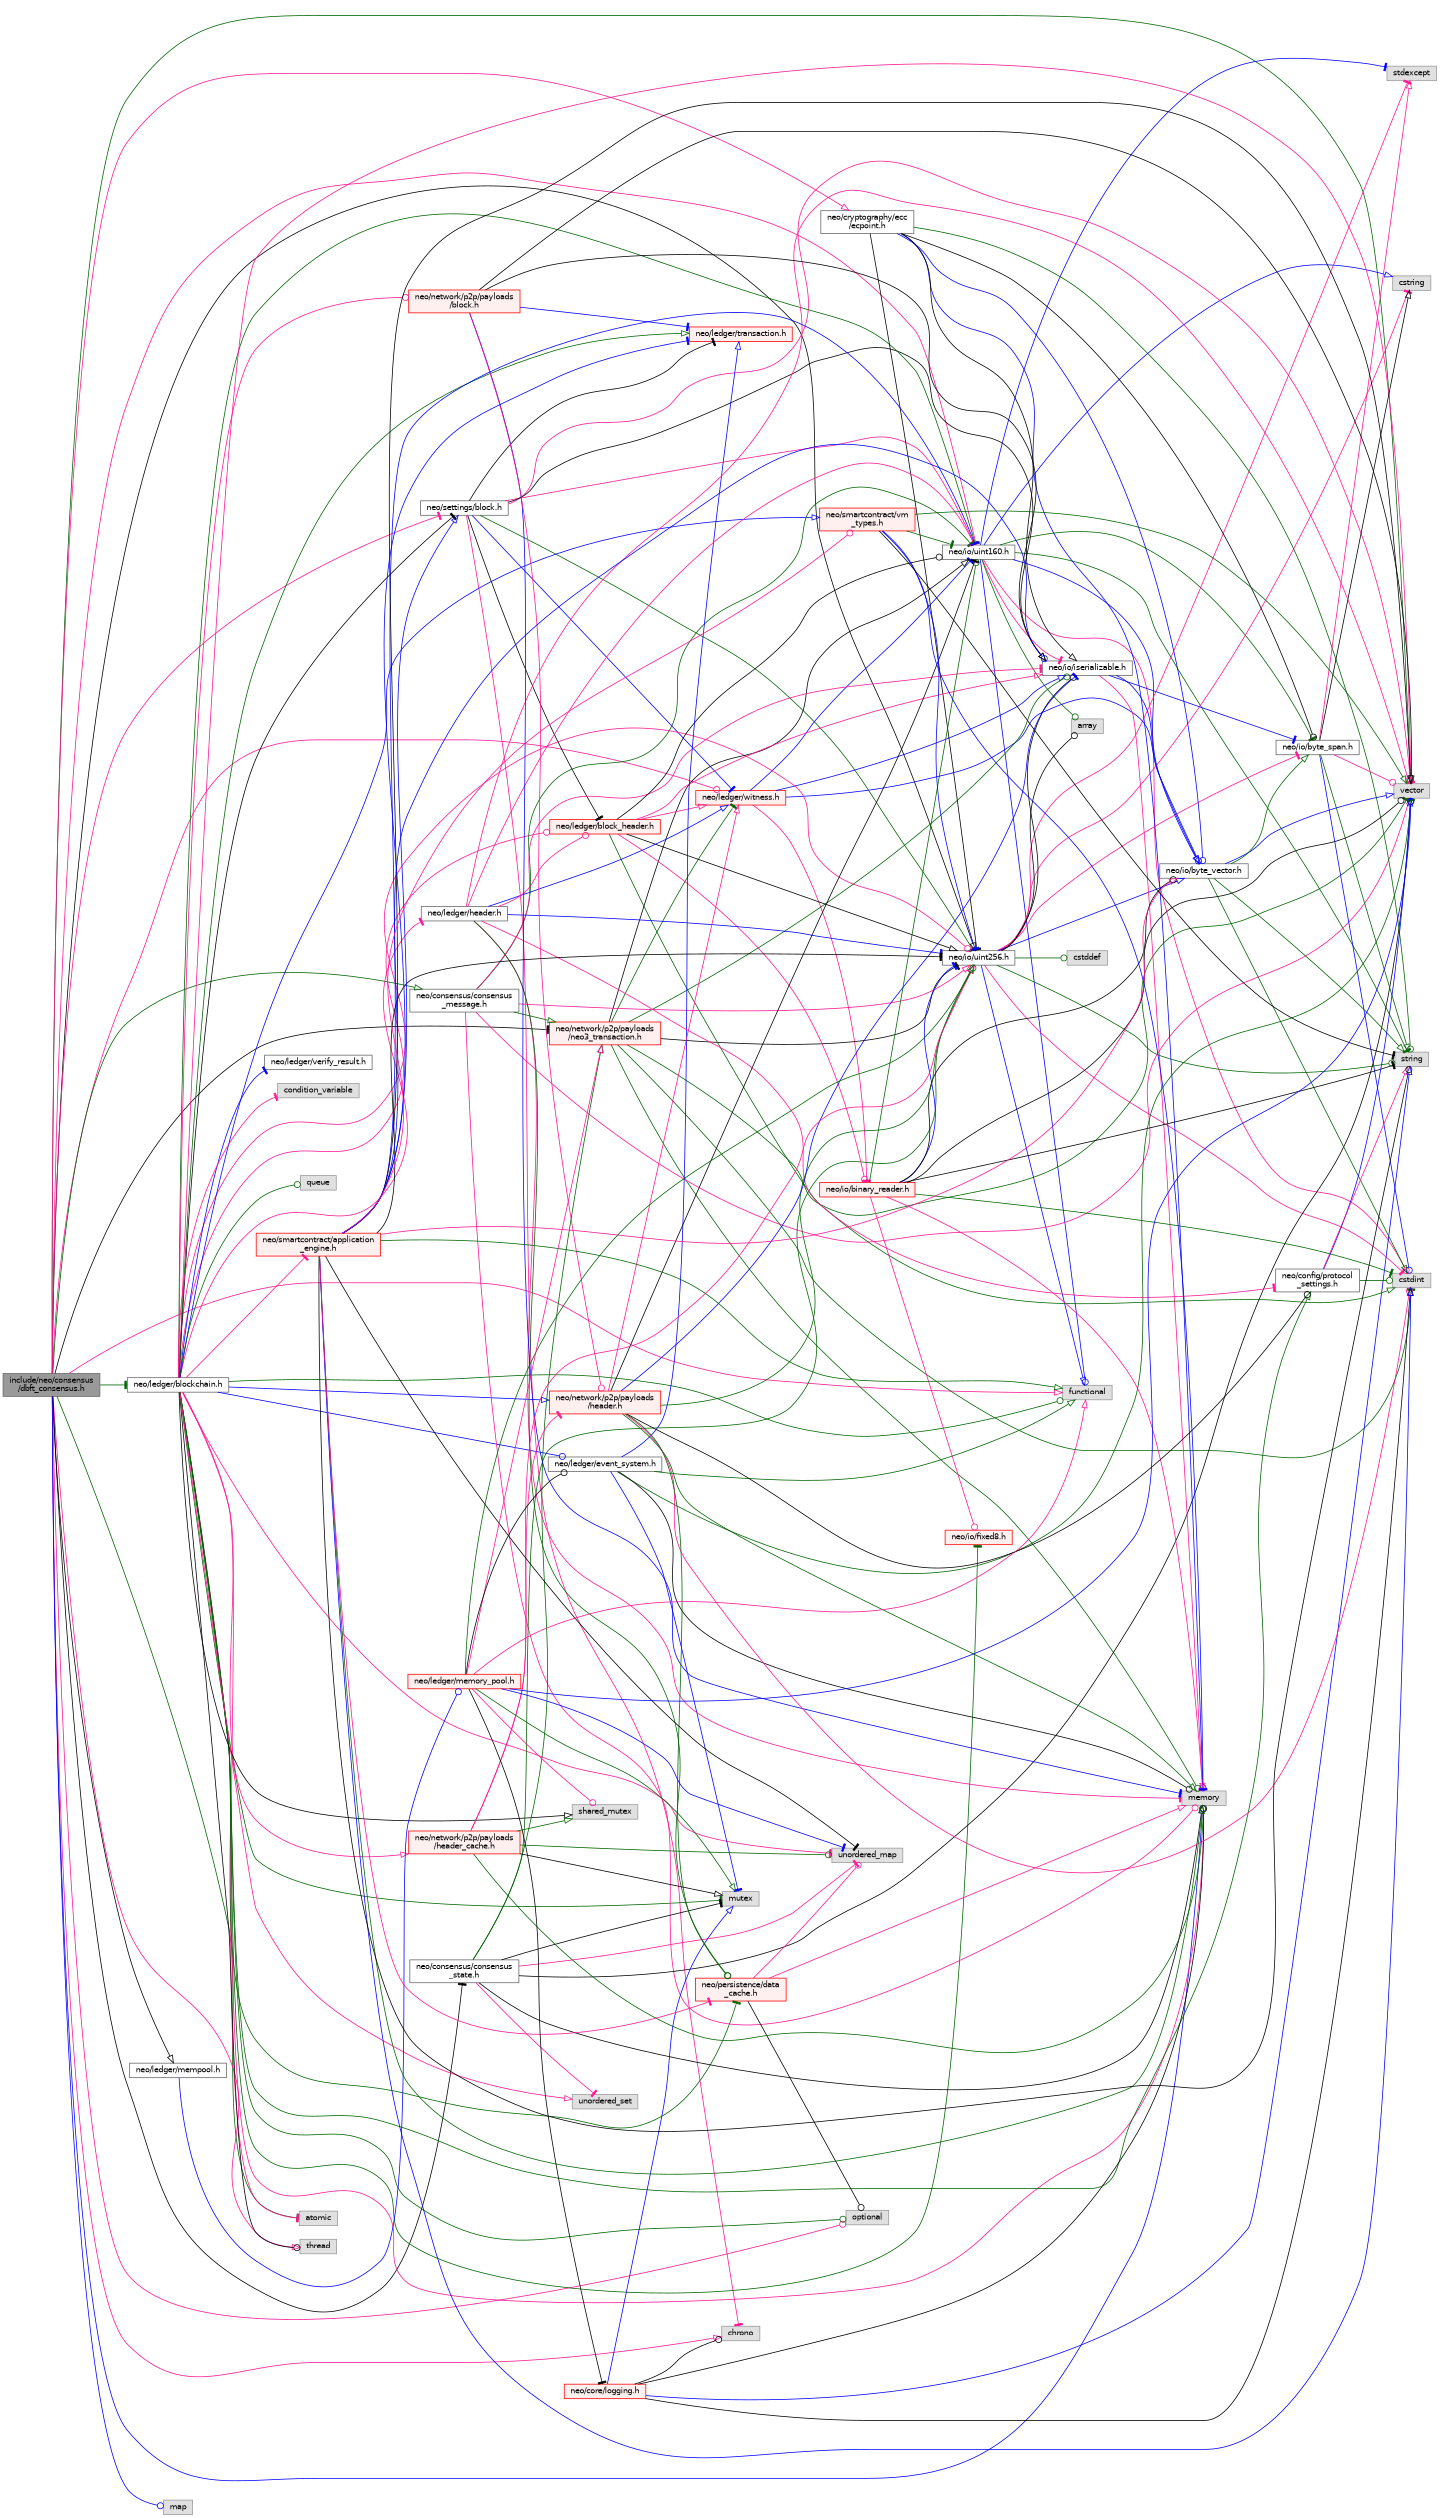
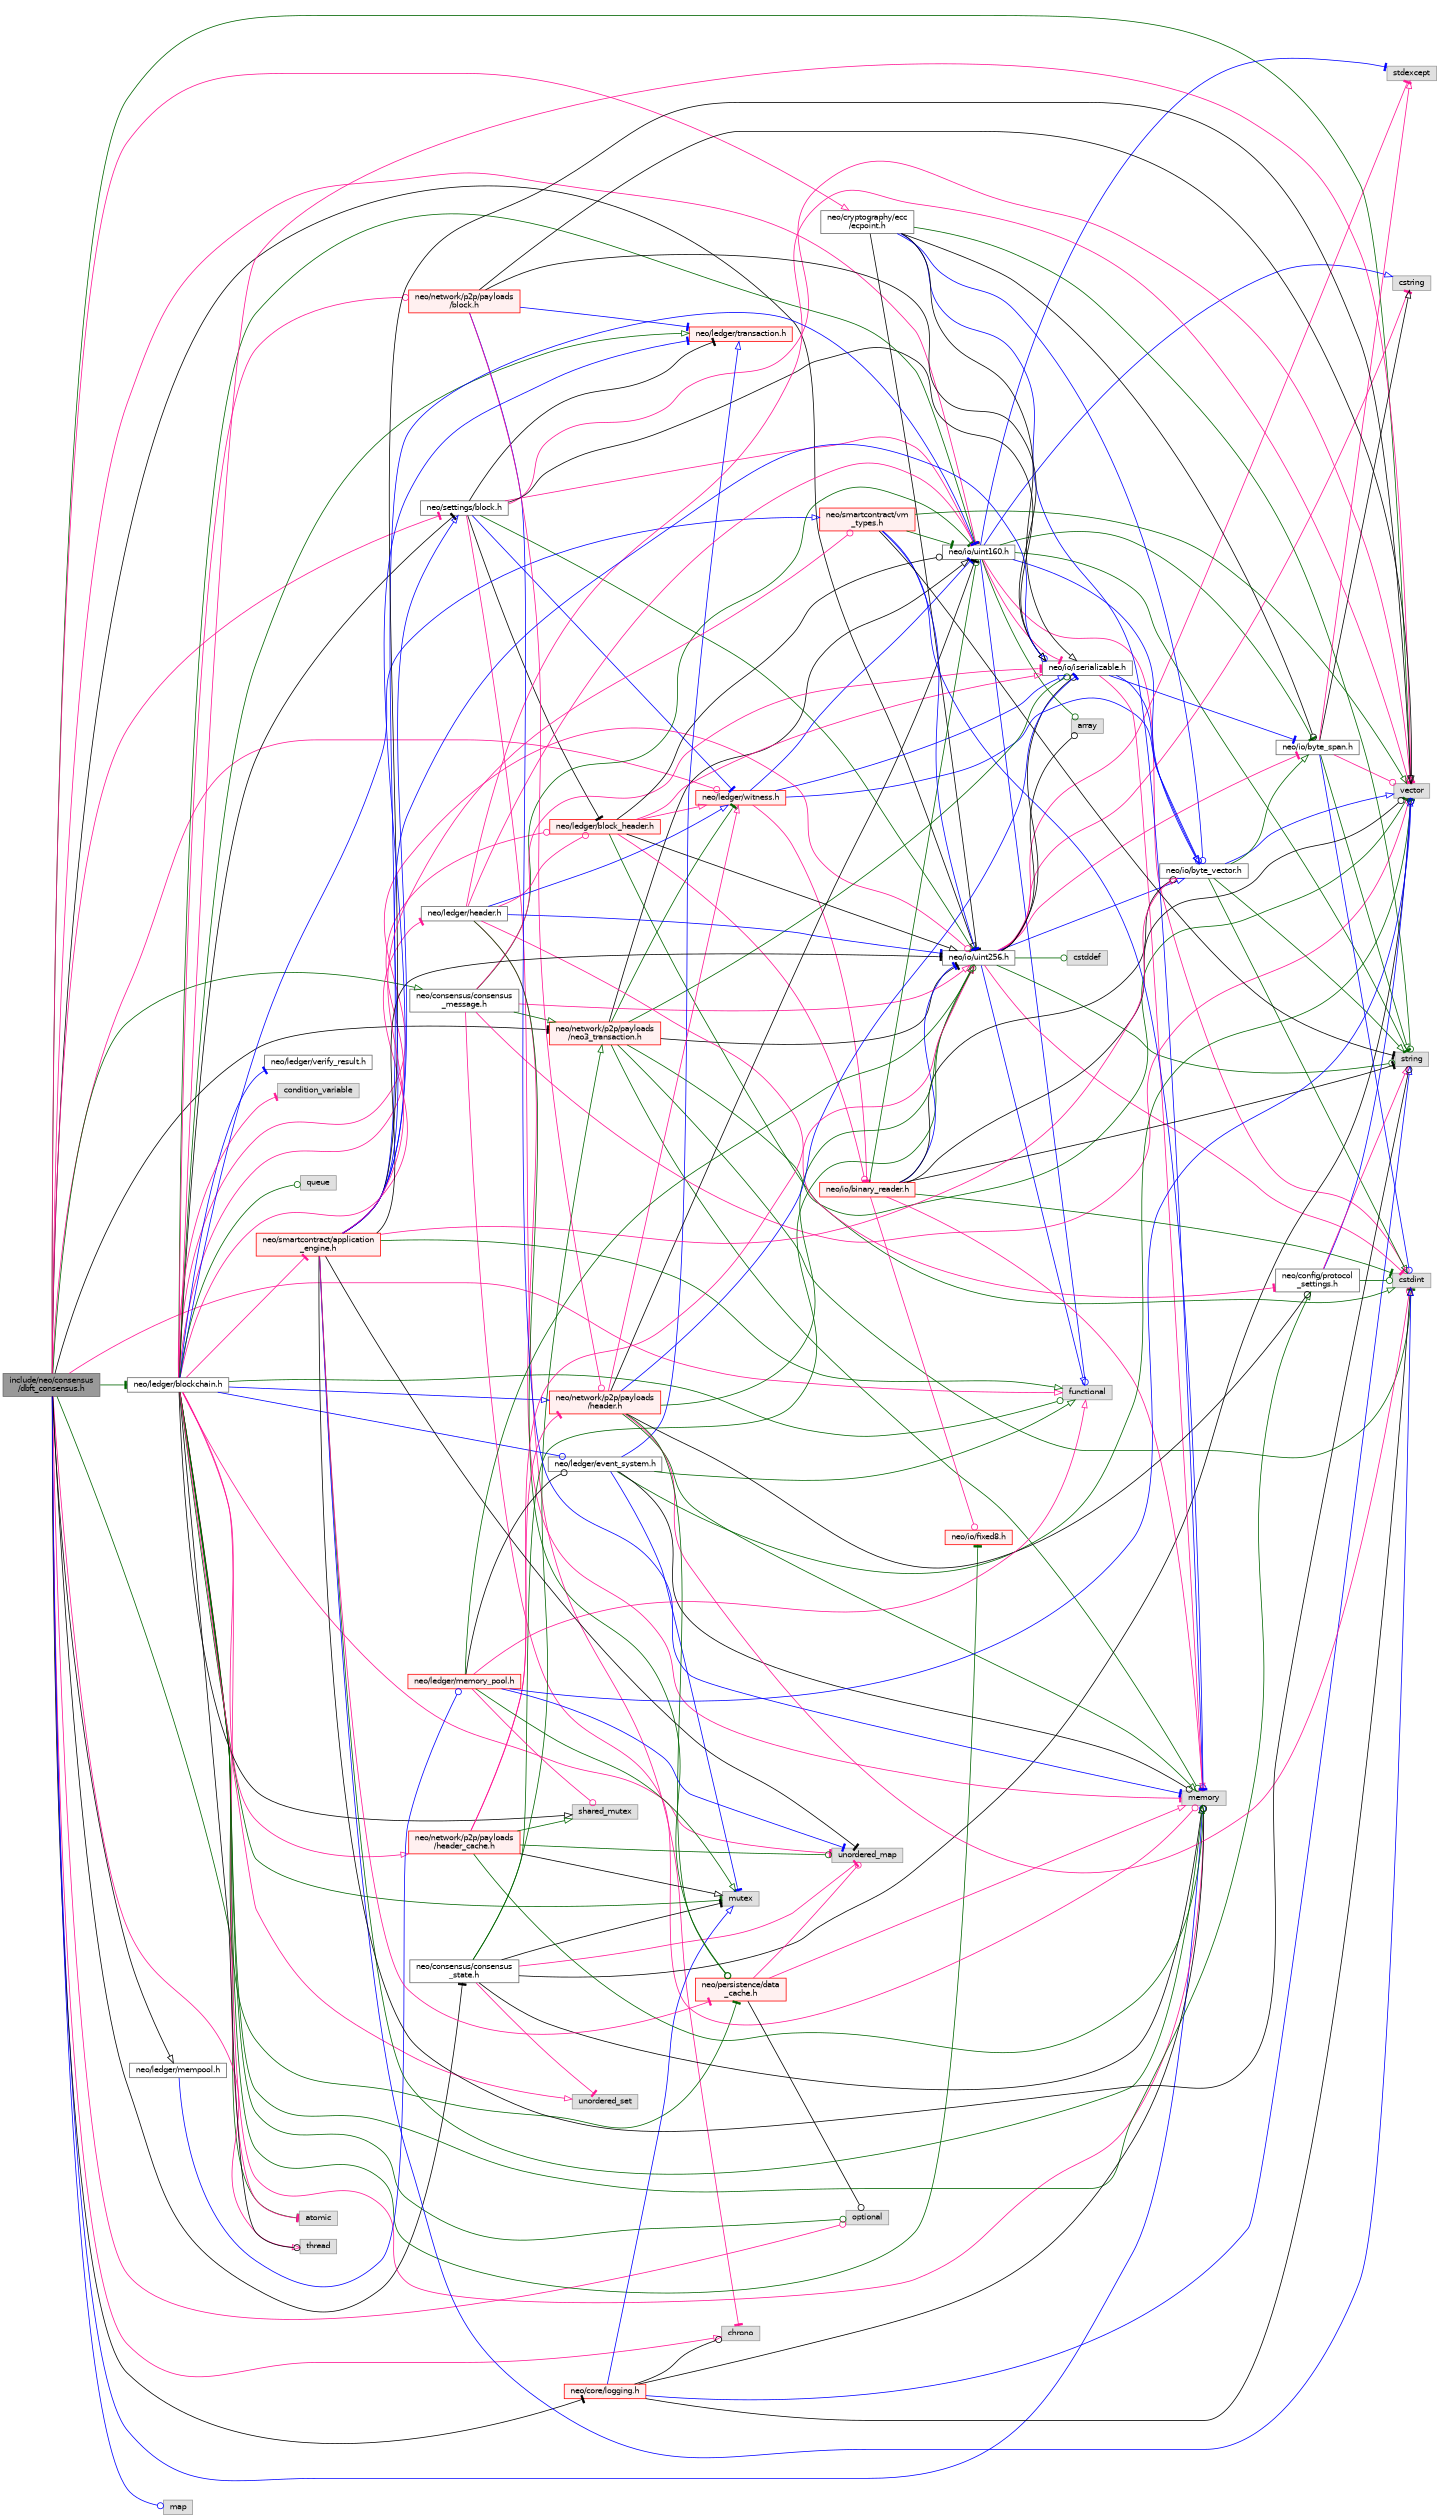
edge "neo/ledger/memory_pool.h" -> "neo/network/p2p/payloads /neo3_transaction.h": removed
edge "neo/ledger/memory_pool.h" -> "neo/core/logging.h": now "include/neo/consensus /dbft_consensus.h" -> "neo/core/logging.h"
